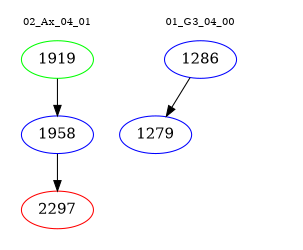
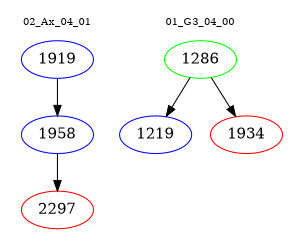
node "1919": color green -> blue
node "1286": color blue -> green
node "1279": label "1279" -> "1219"
node "1934": added
